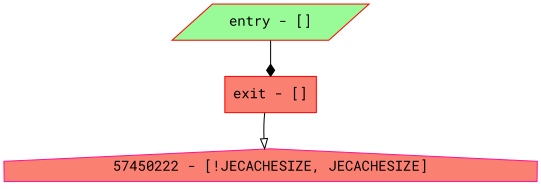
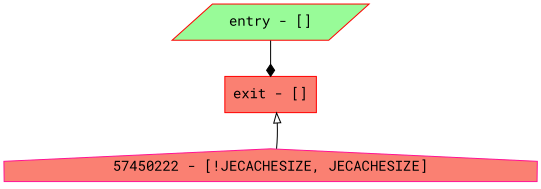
edge "exit - []" -> "57450222 - [!JECACHESIZE, JECACHESIZE]": reversed
